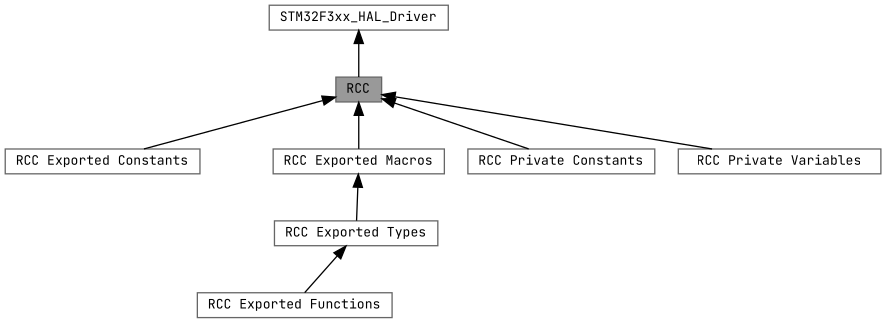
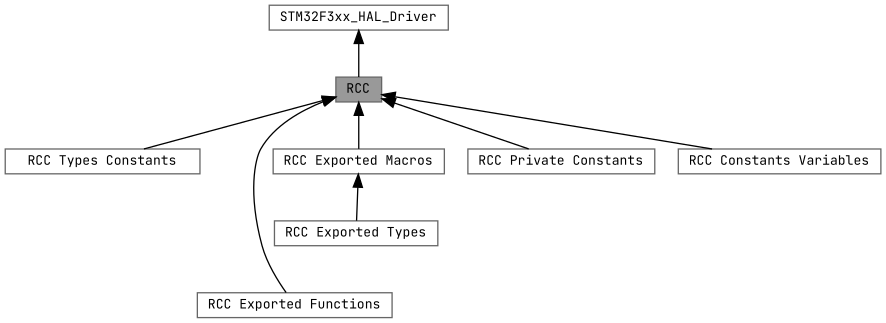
node "RCC Exported Constants": label "RCC Exported Constants" -> "RCC Types Constants"
node "RCC Private Variables": label "RCC Private Variables" -> "RCC Constants Variables"
edge "RCC Exported Functions" -> "RCC Exported Types": now "RCC Exported Functions" -> "RCC"
